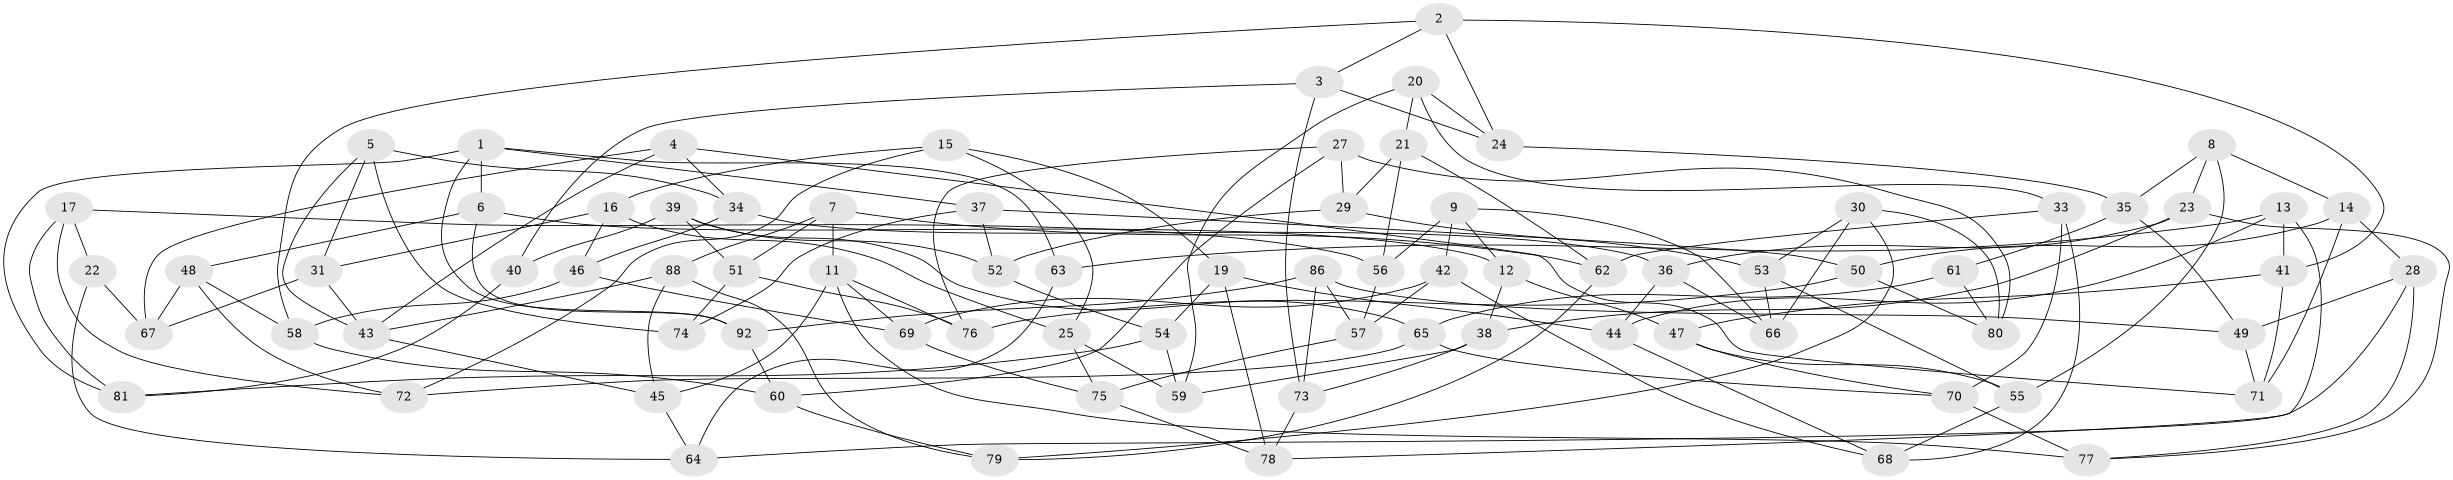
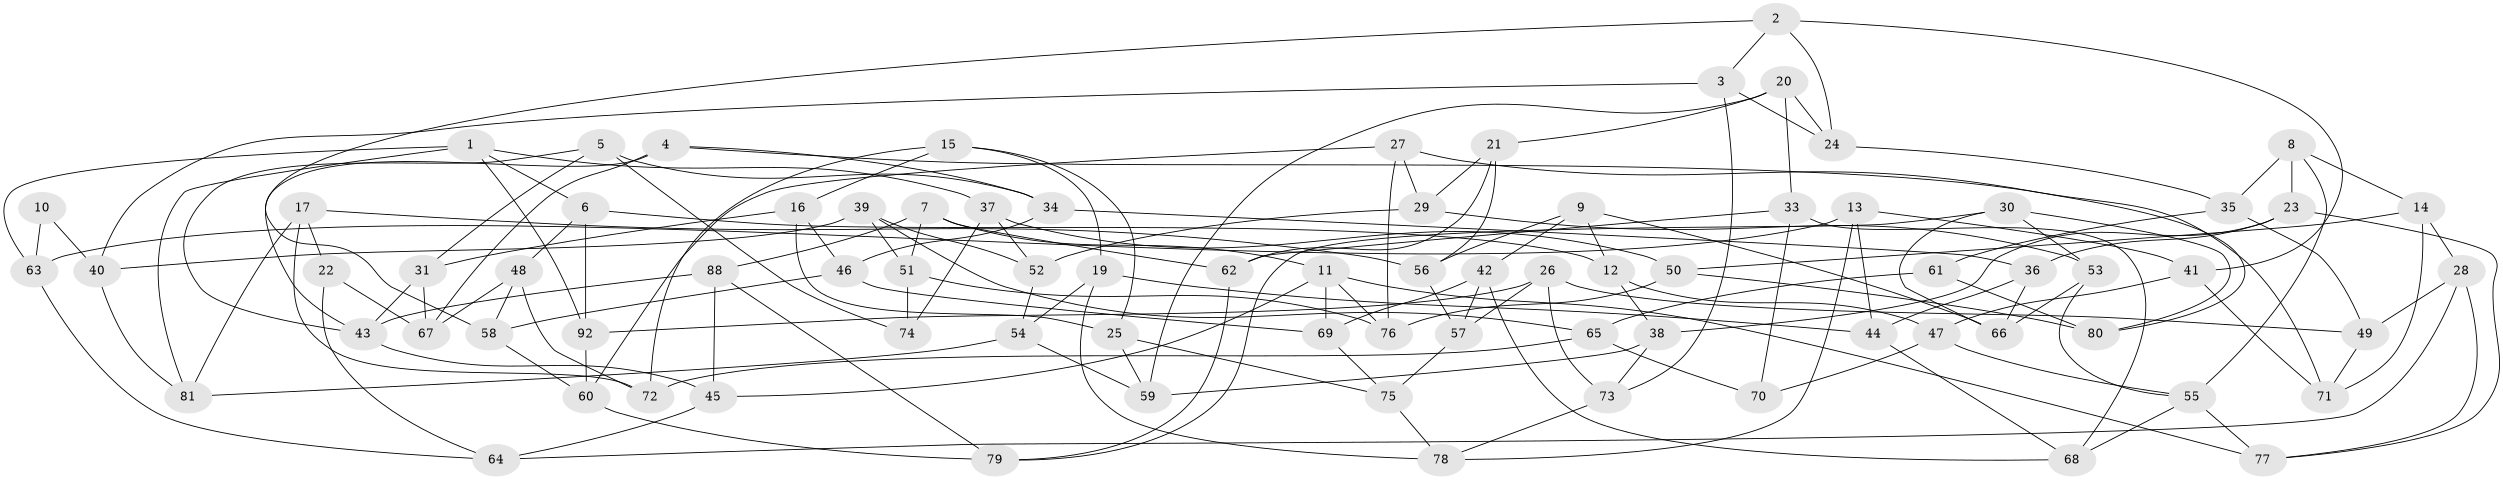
node "10": added
node "86": label "86" -> "26"
edge "70" -- "77": now "55" -- "77"
